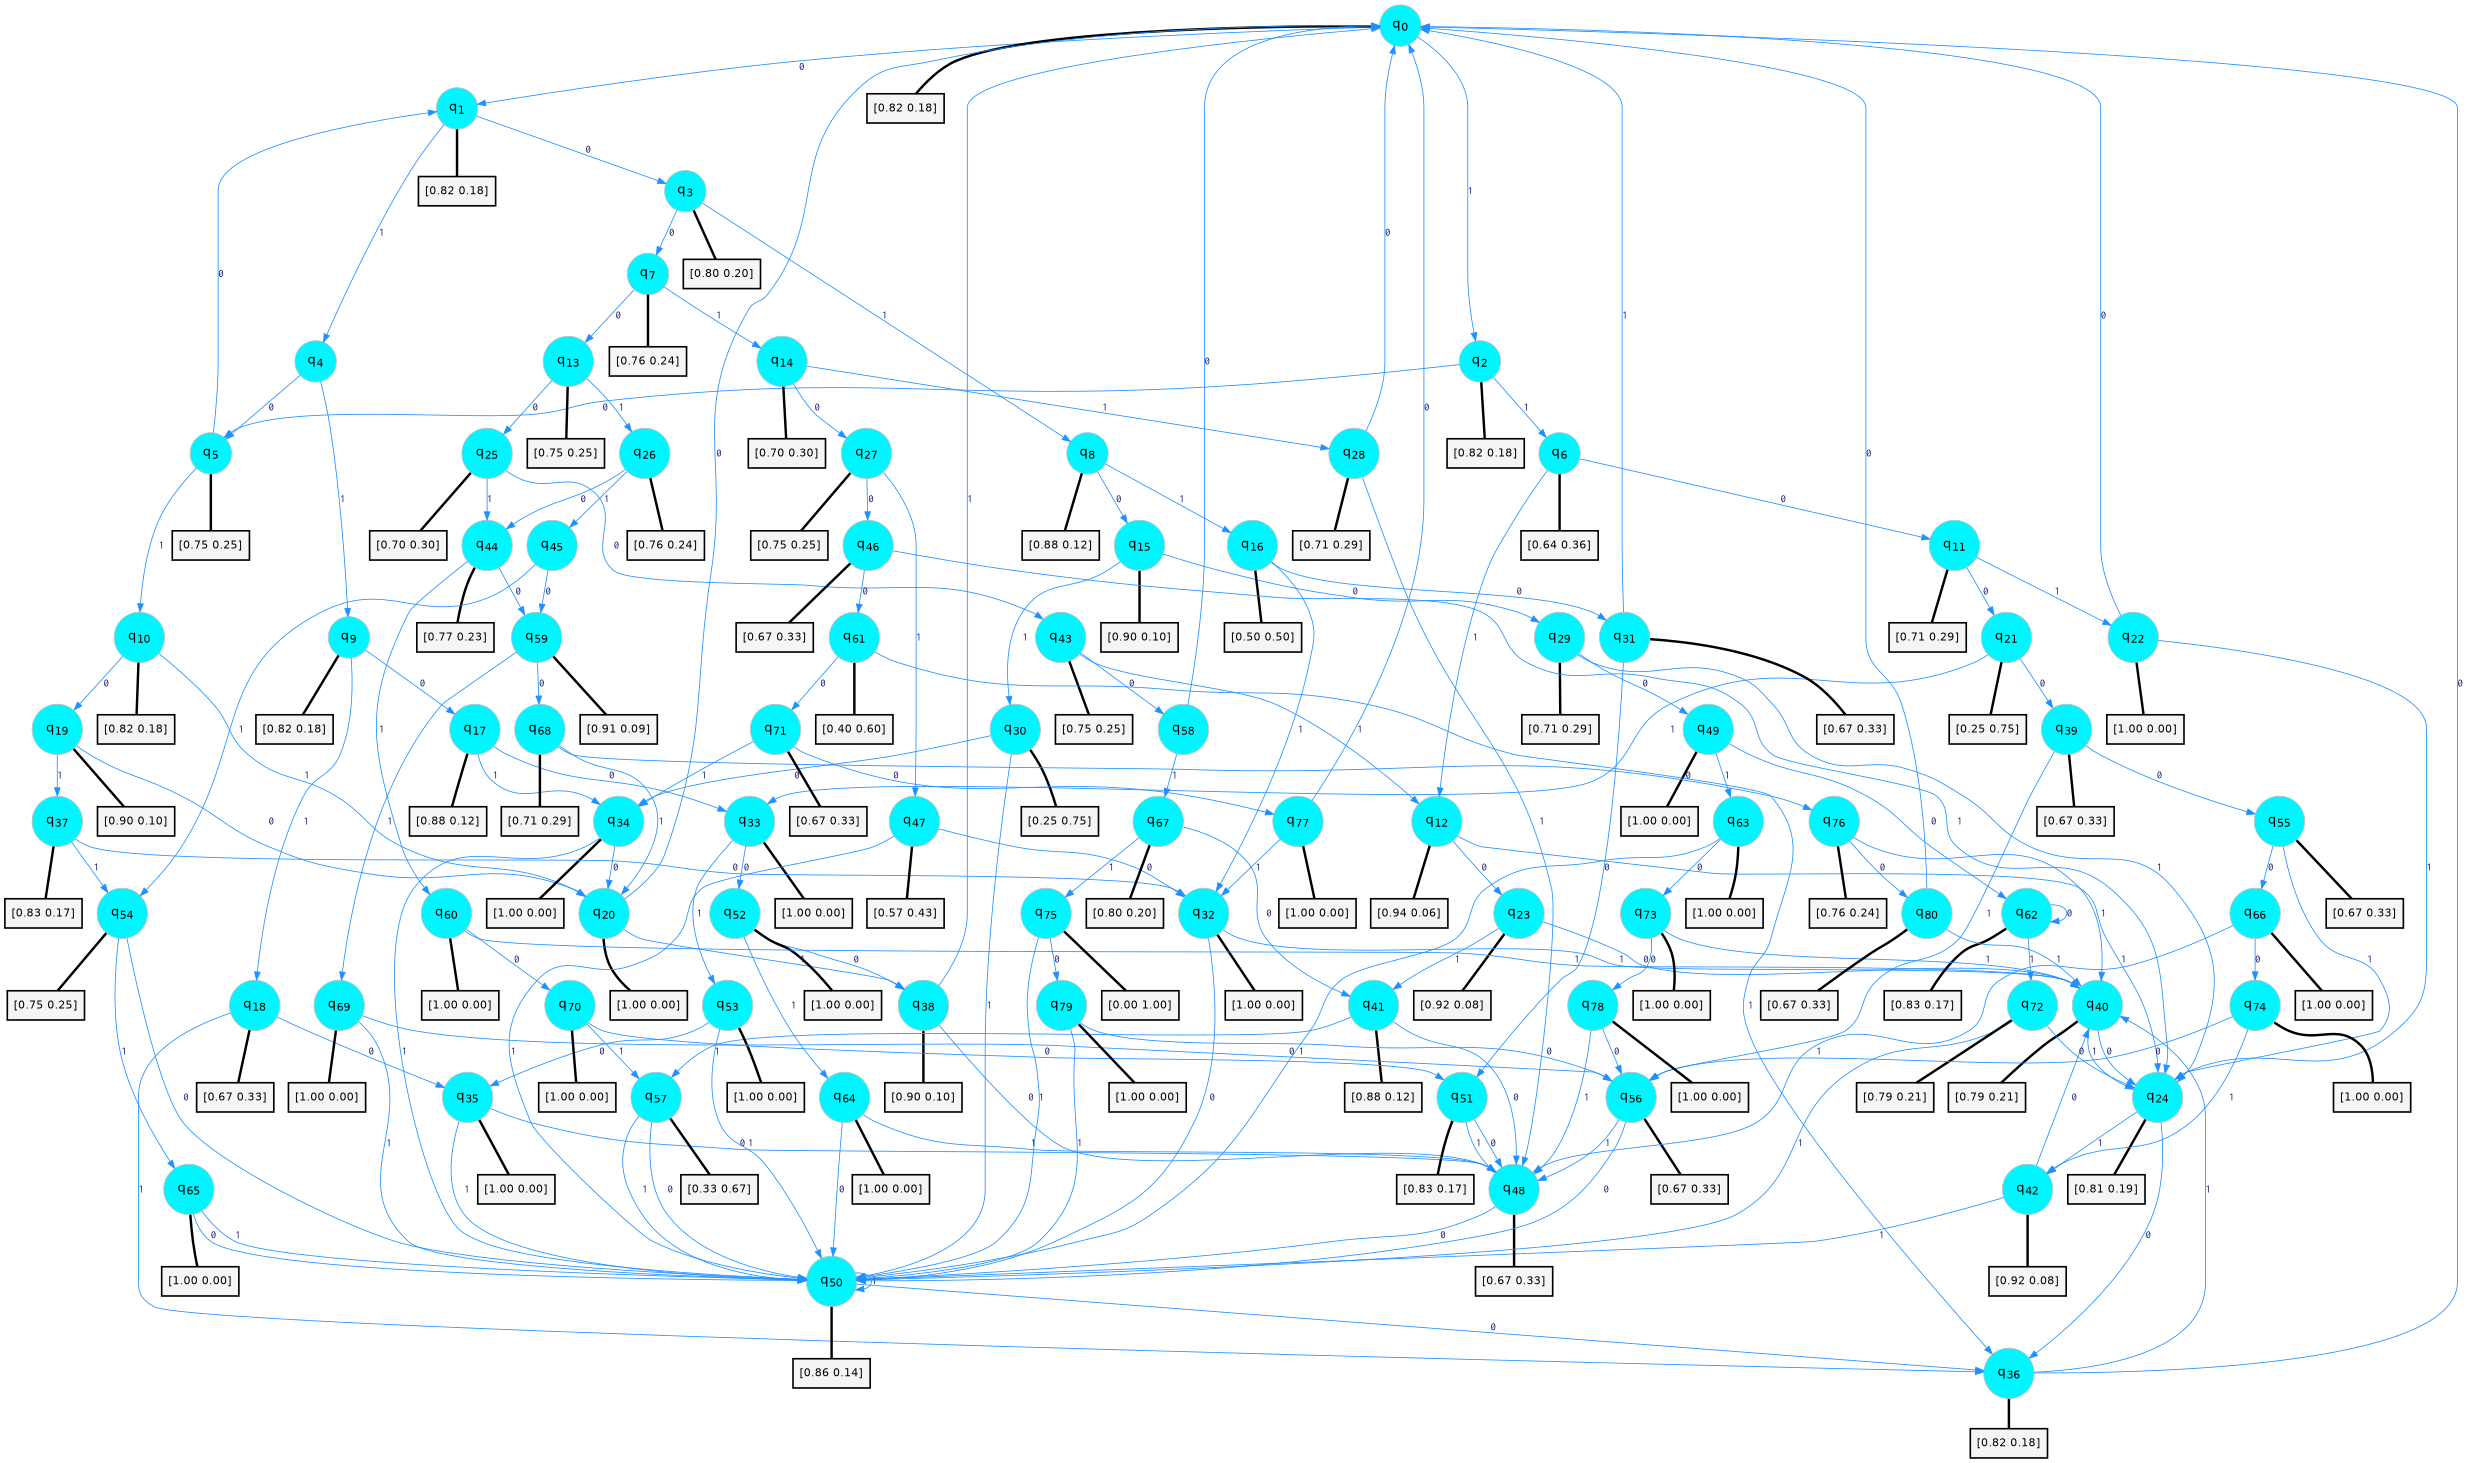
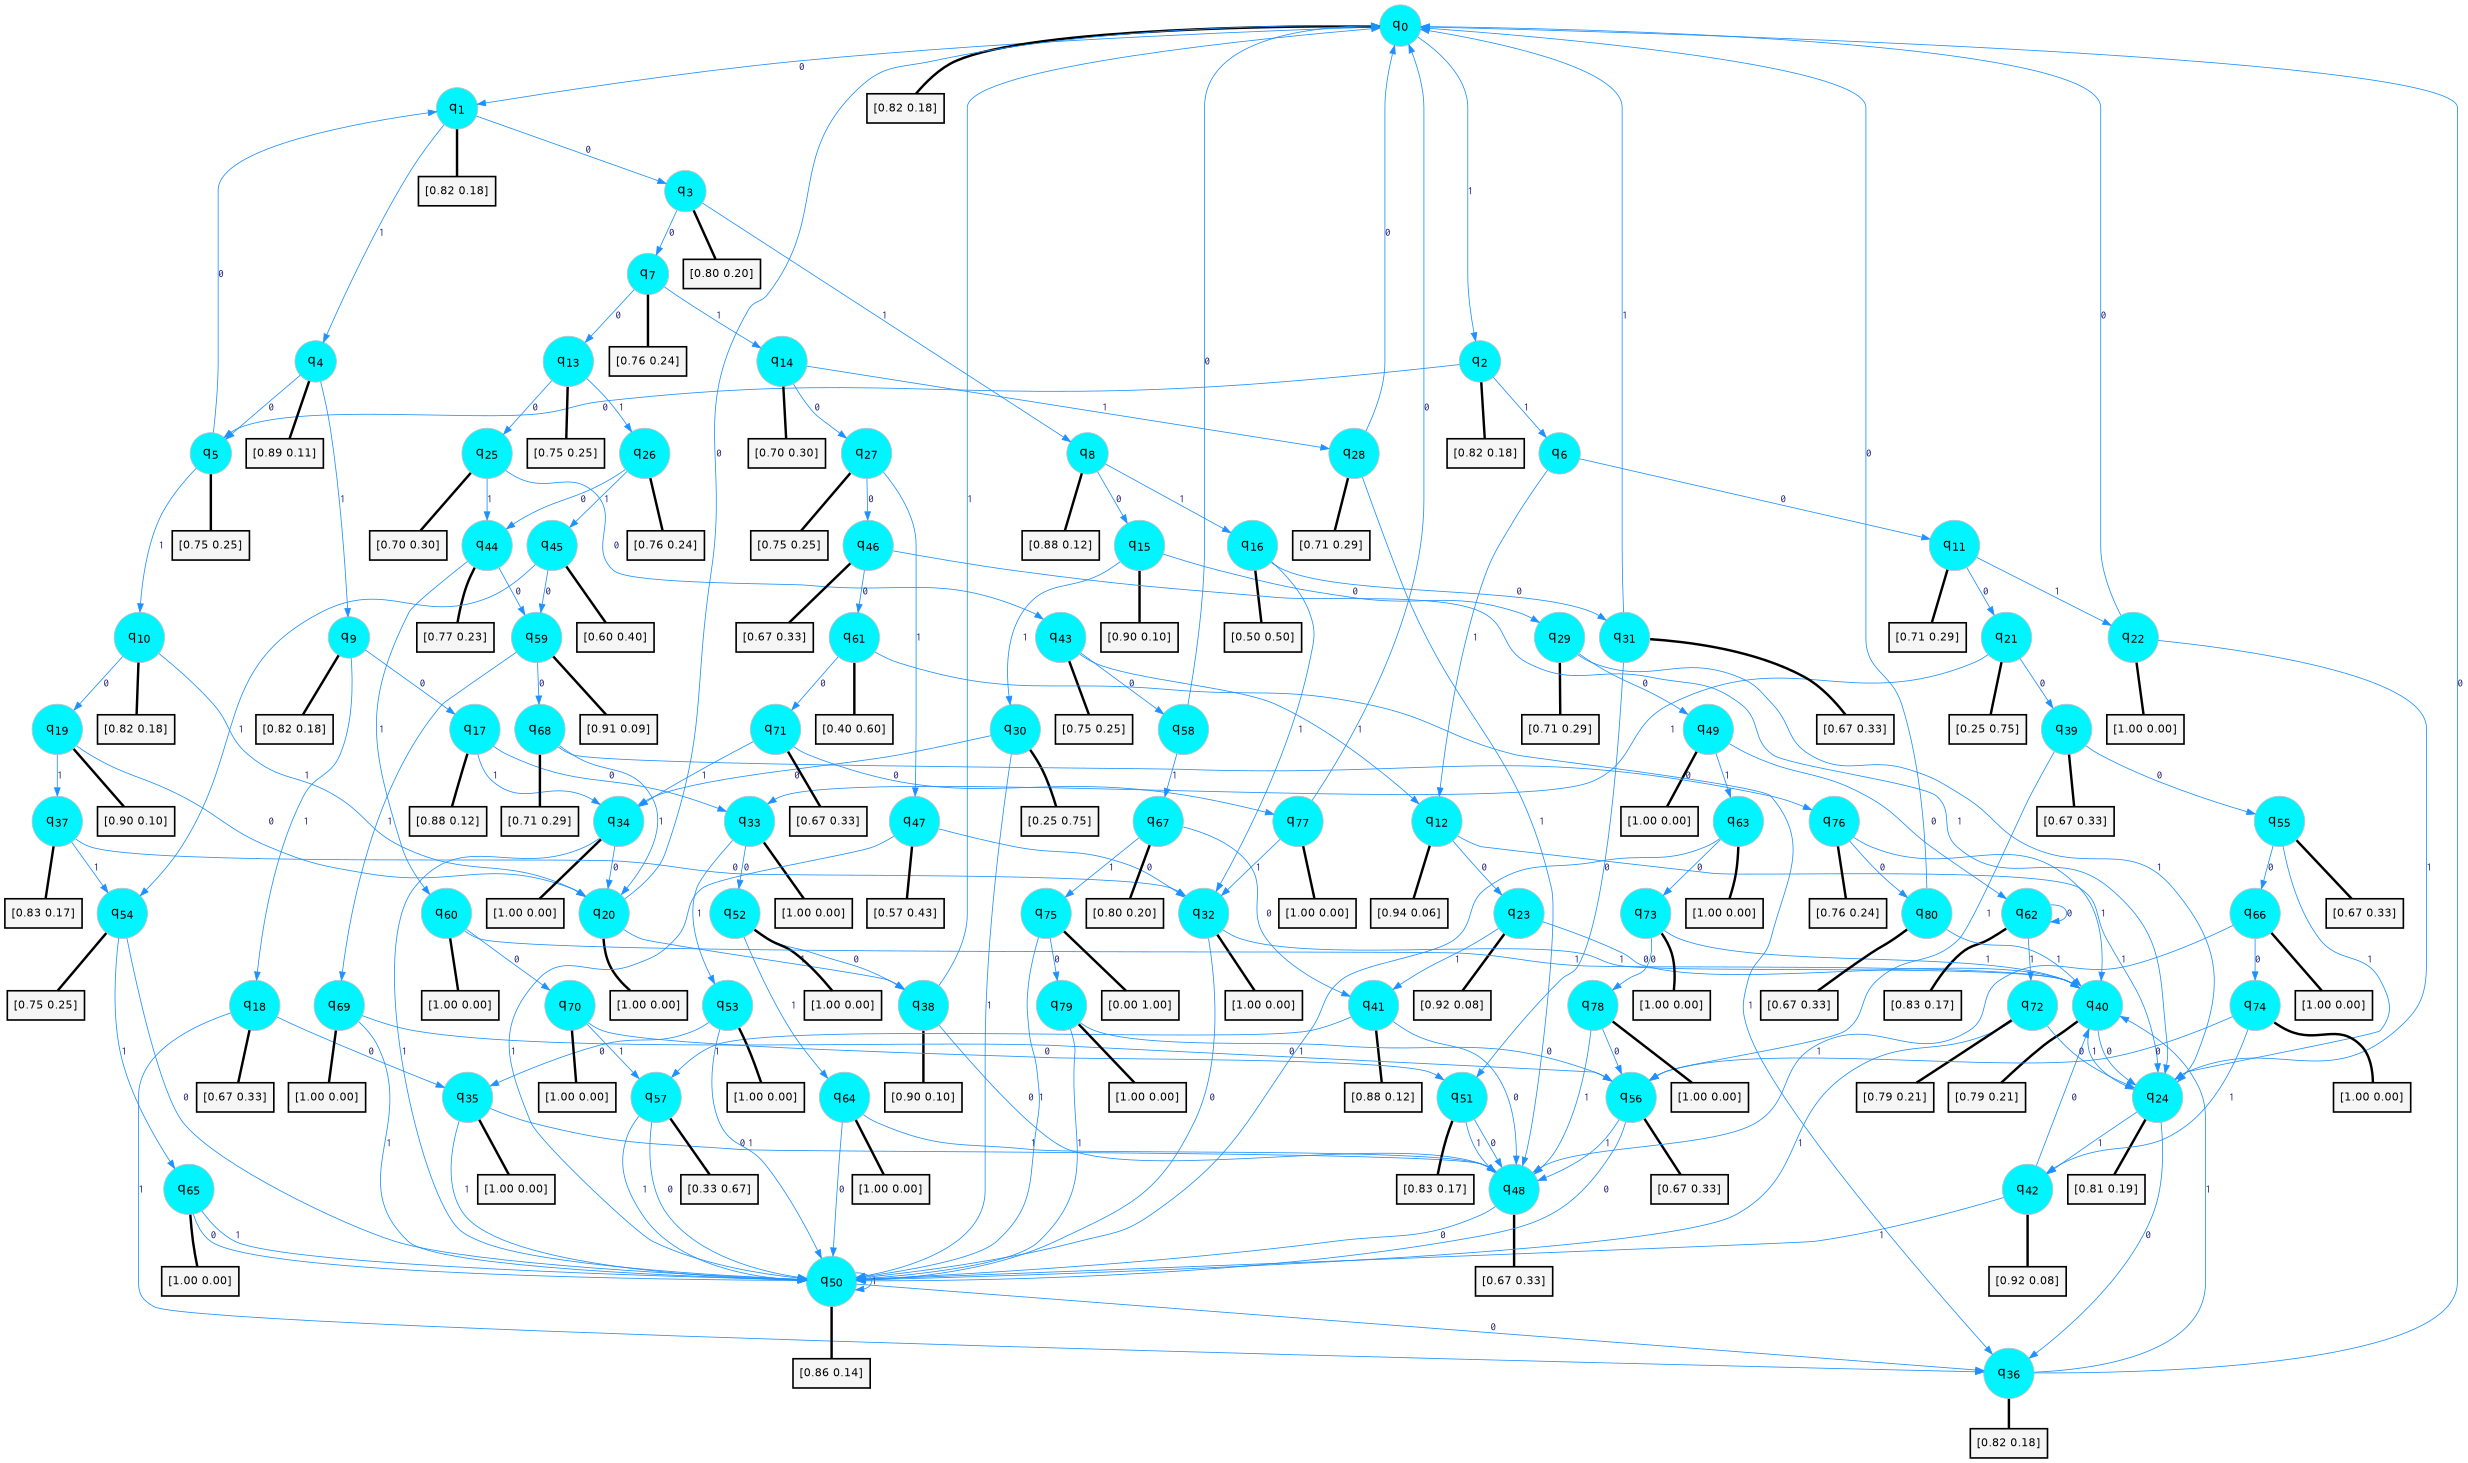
node "[0.89 0.11]": added
node "[0.64 0.36]": removed
node "[0.60 0.40]": added
